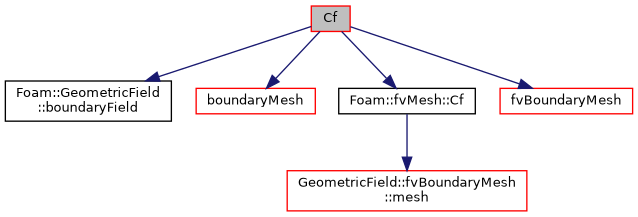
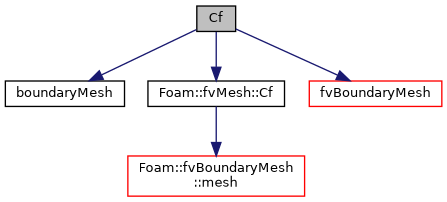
node "Cf": color red -> black
node "Foam::GeometricField ::boundaryField": removed
node "boundaryMesh": color red -> black
node "GeometricField::fvBoundaryMesh ::mesh": label "GeometricField::fvBoundaryMesh ::mesh" -> "Foam::fvBoundaryMesh ::mesh"
